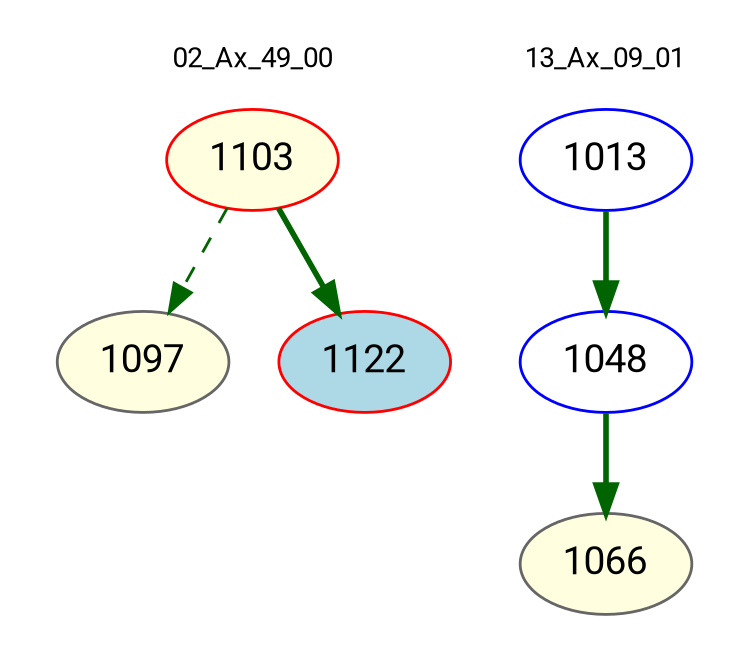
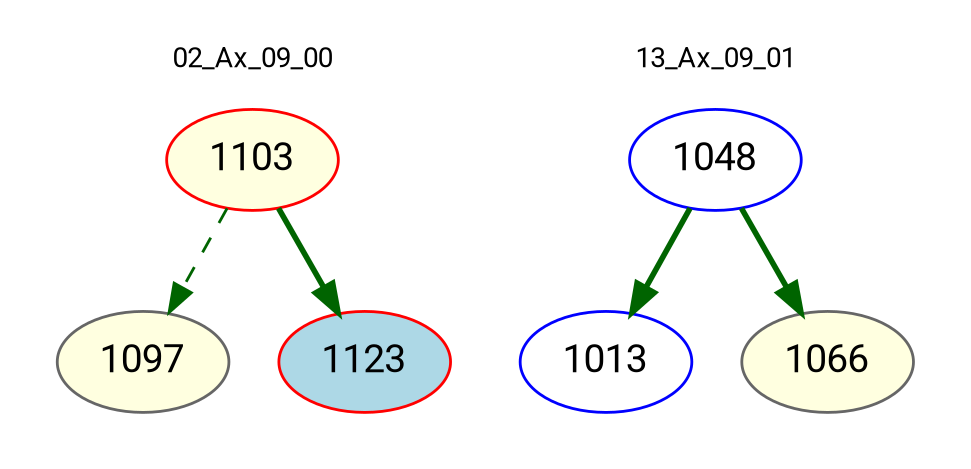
cluster "02_Ax_49_00": label "02_Ax_49_00" -> "02_Ax_09_00"
edge "1013" -> "1048": reversed
node "1122": label "1122" -> "1123"
